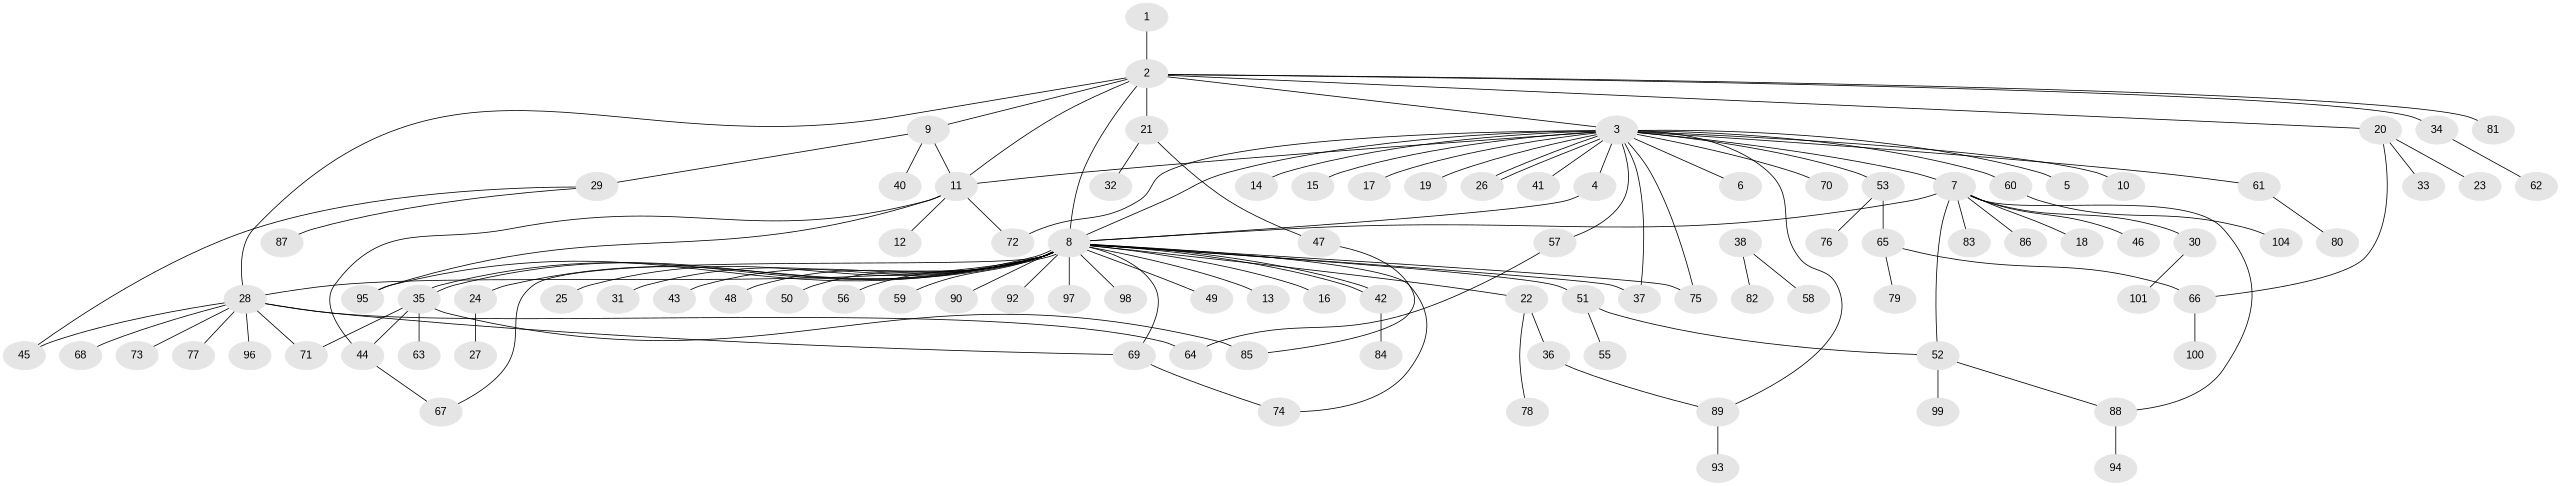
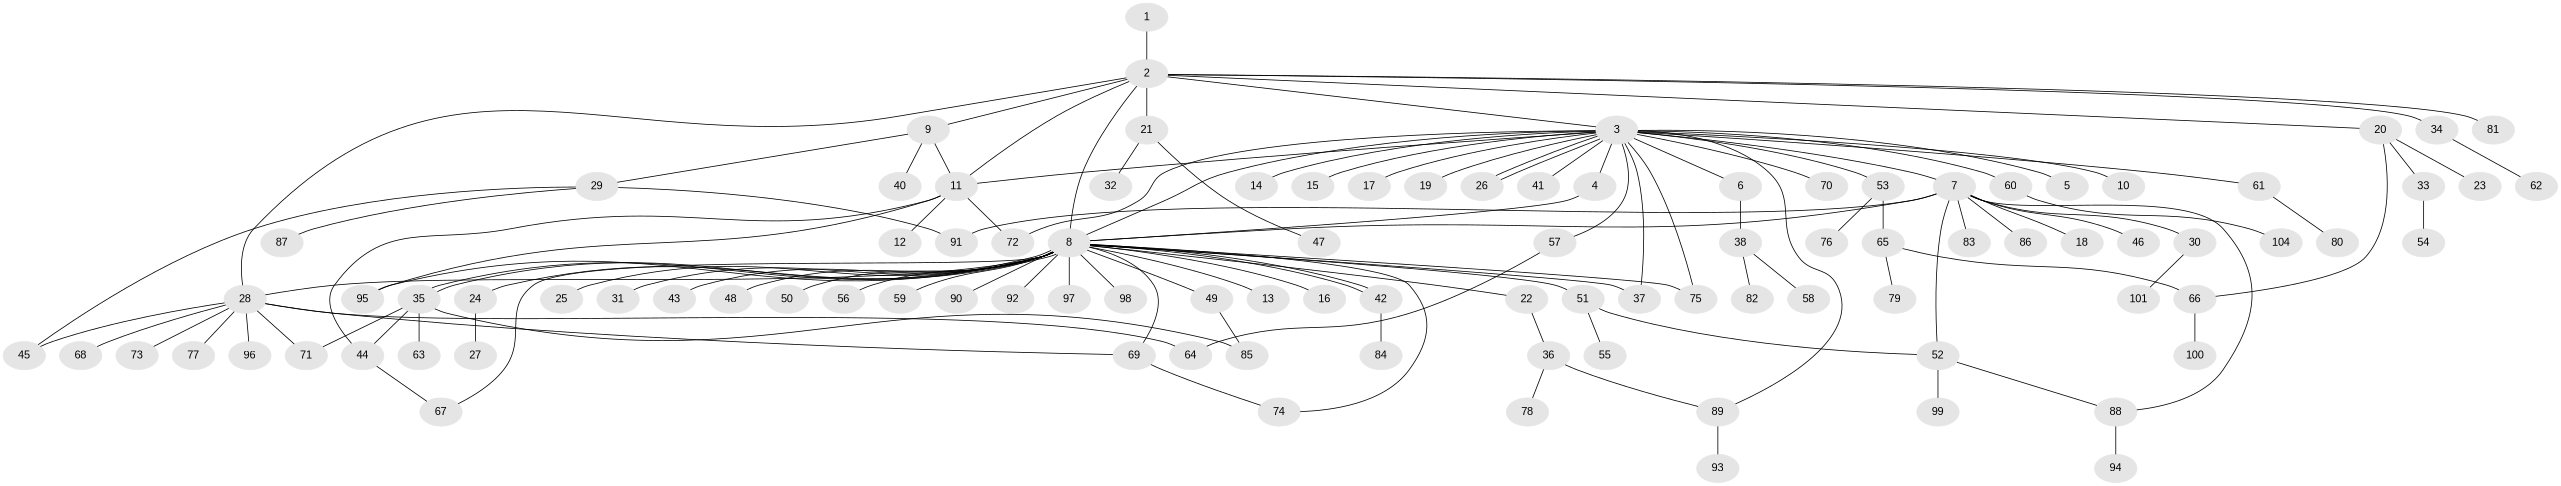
edge "6" -- "38": added
node "91": added
node "54": added
edge "47" -- "85": now "49" -- "85"
edge "22" -- "78": now "36" -- "78"
